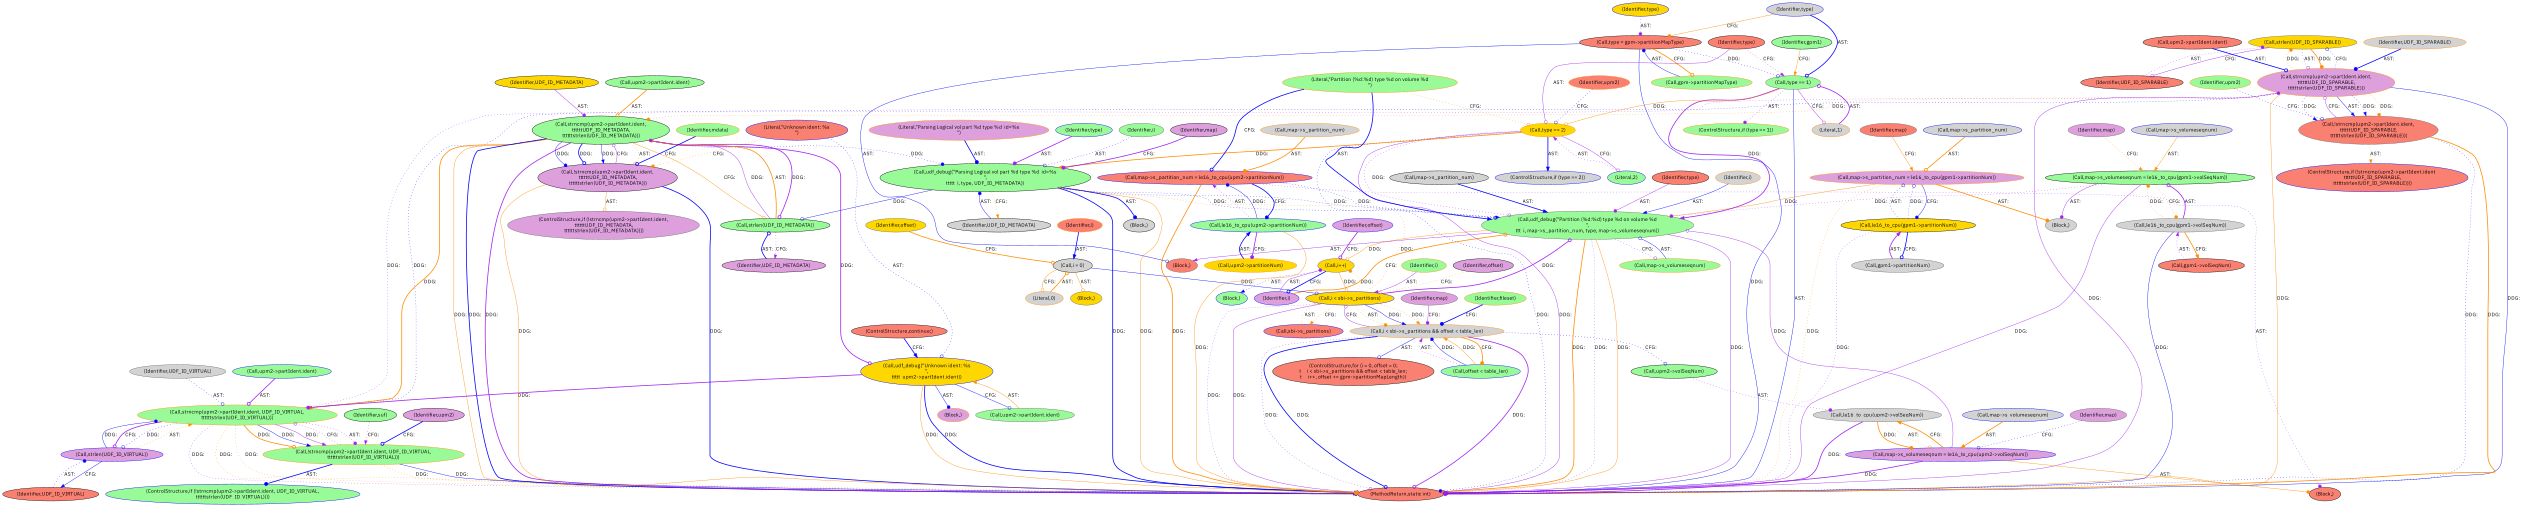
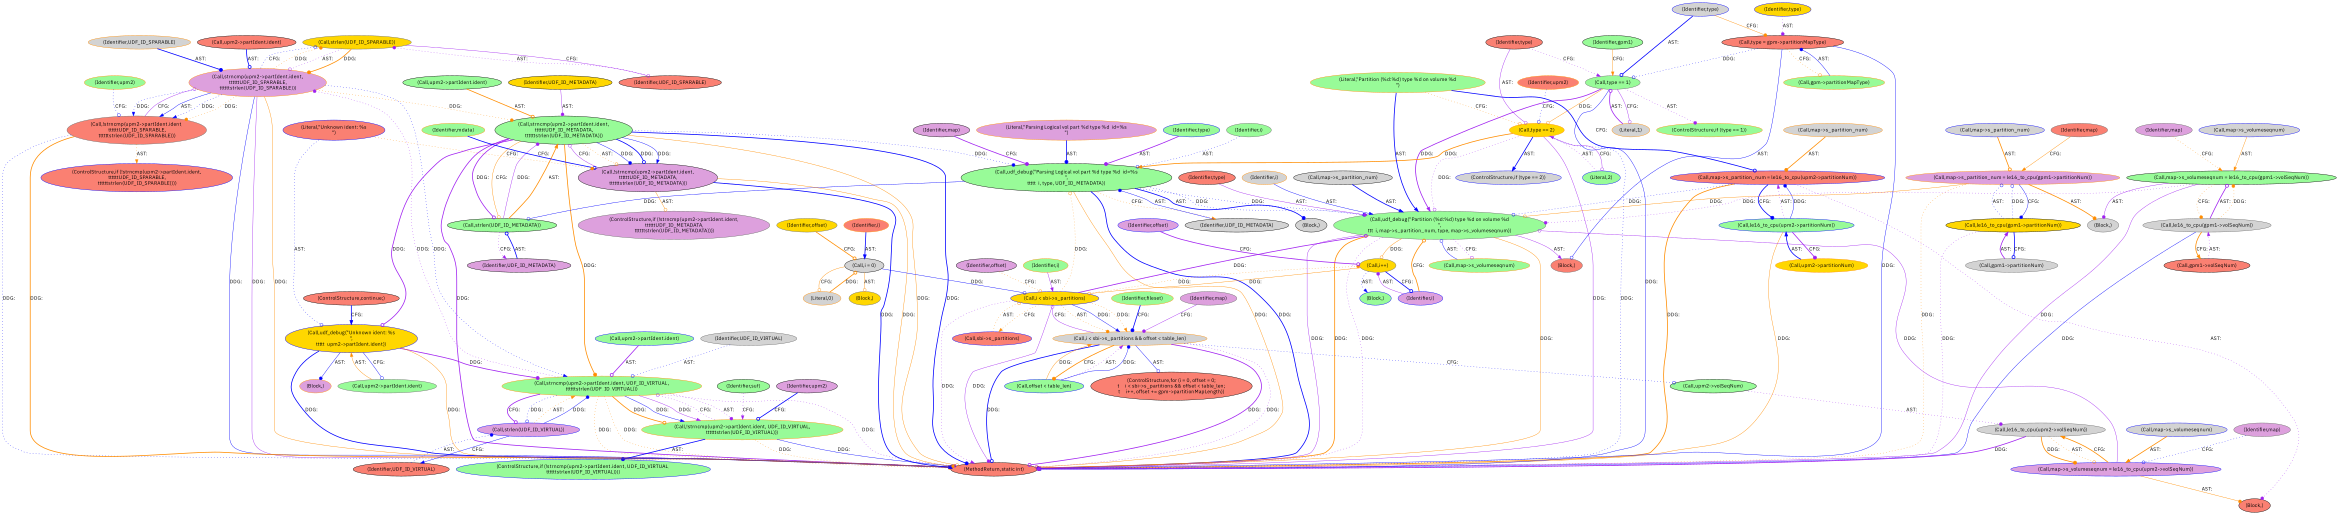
edge "(Call,type = gpm->partitionMapType)" -> "(Call,gpm->partitionMapType)": style bold -> dotted
edge "(Literal,0)" -> "(Call,i = 0)": label "AST: " -> "DDG: "
edge "(Call,type == 1)" -> "(MethodReturn,static int)": label "AST: " -> "DDG: "
edge "(Call,map->s_volumeseqnum = le16_to_cpu(upm2->volSeqNum))" -> "(MethodReturn,static int)": removed, label "DDG:"
